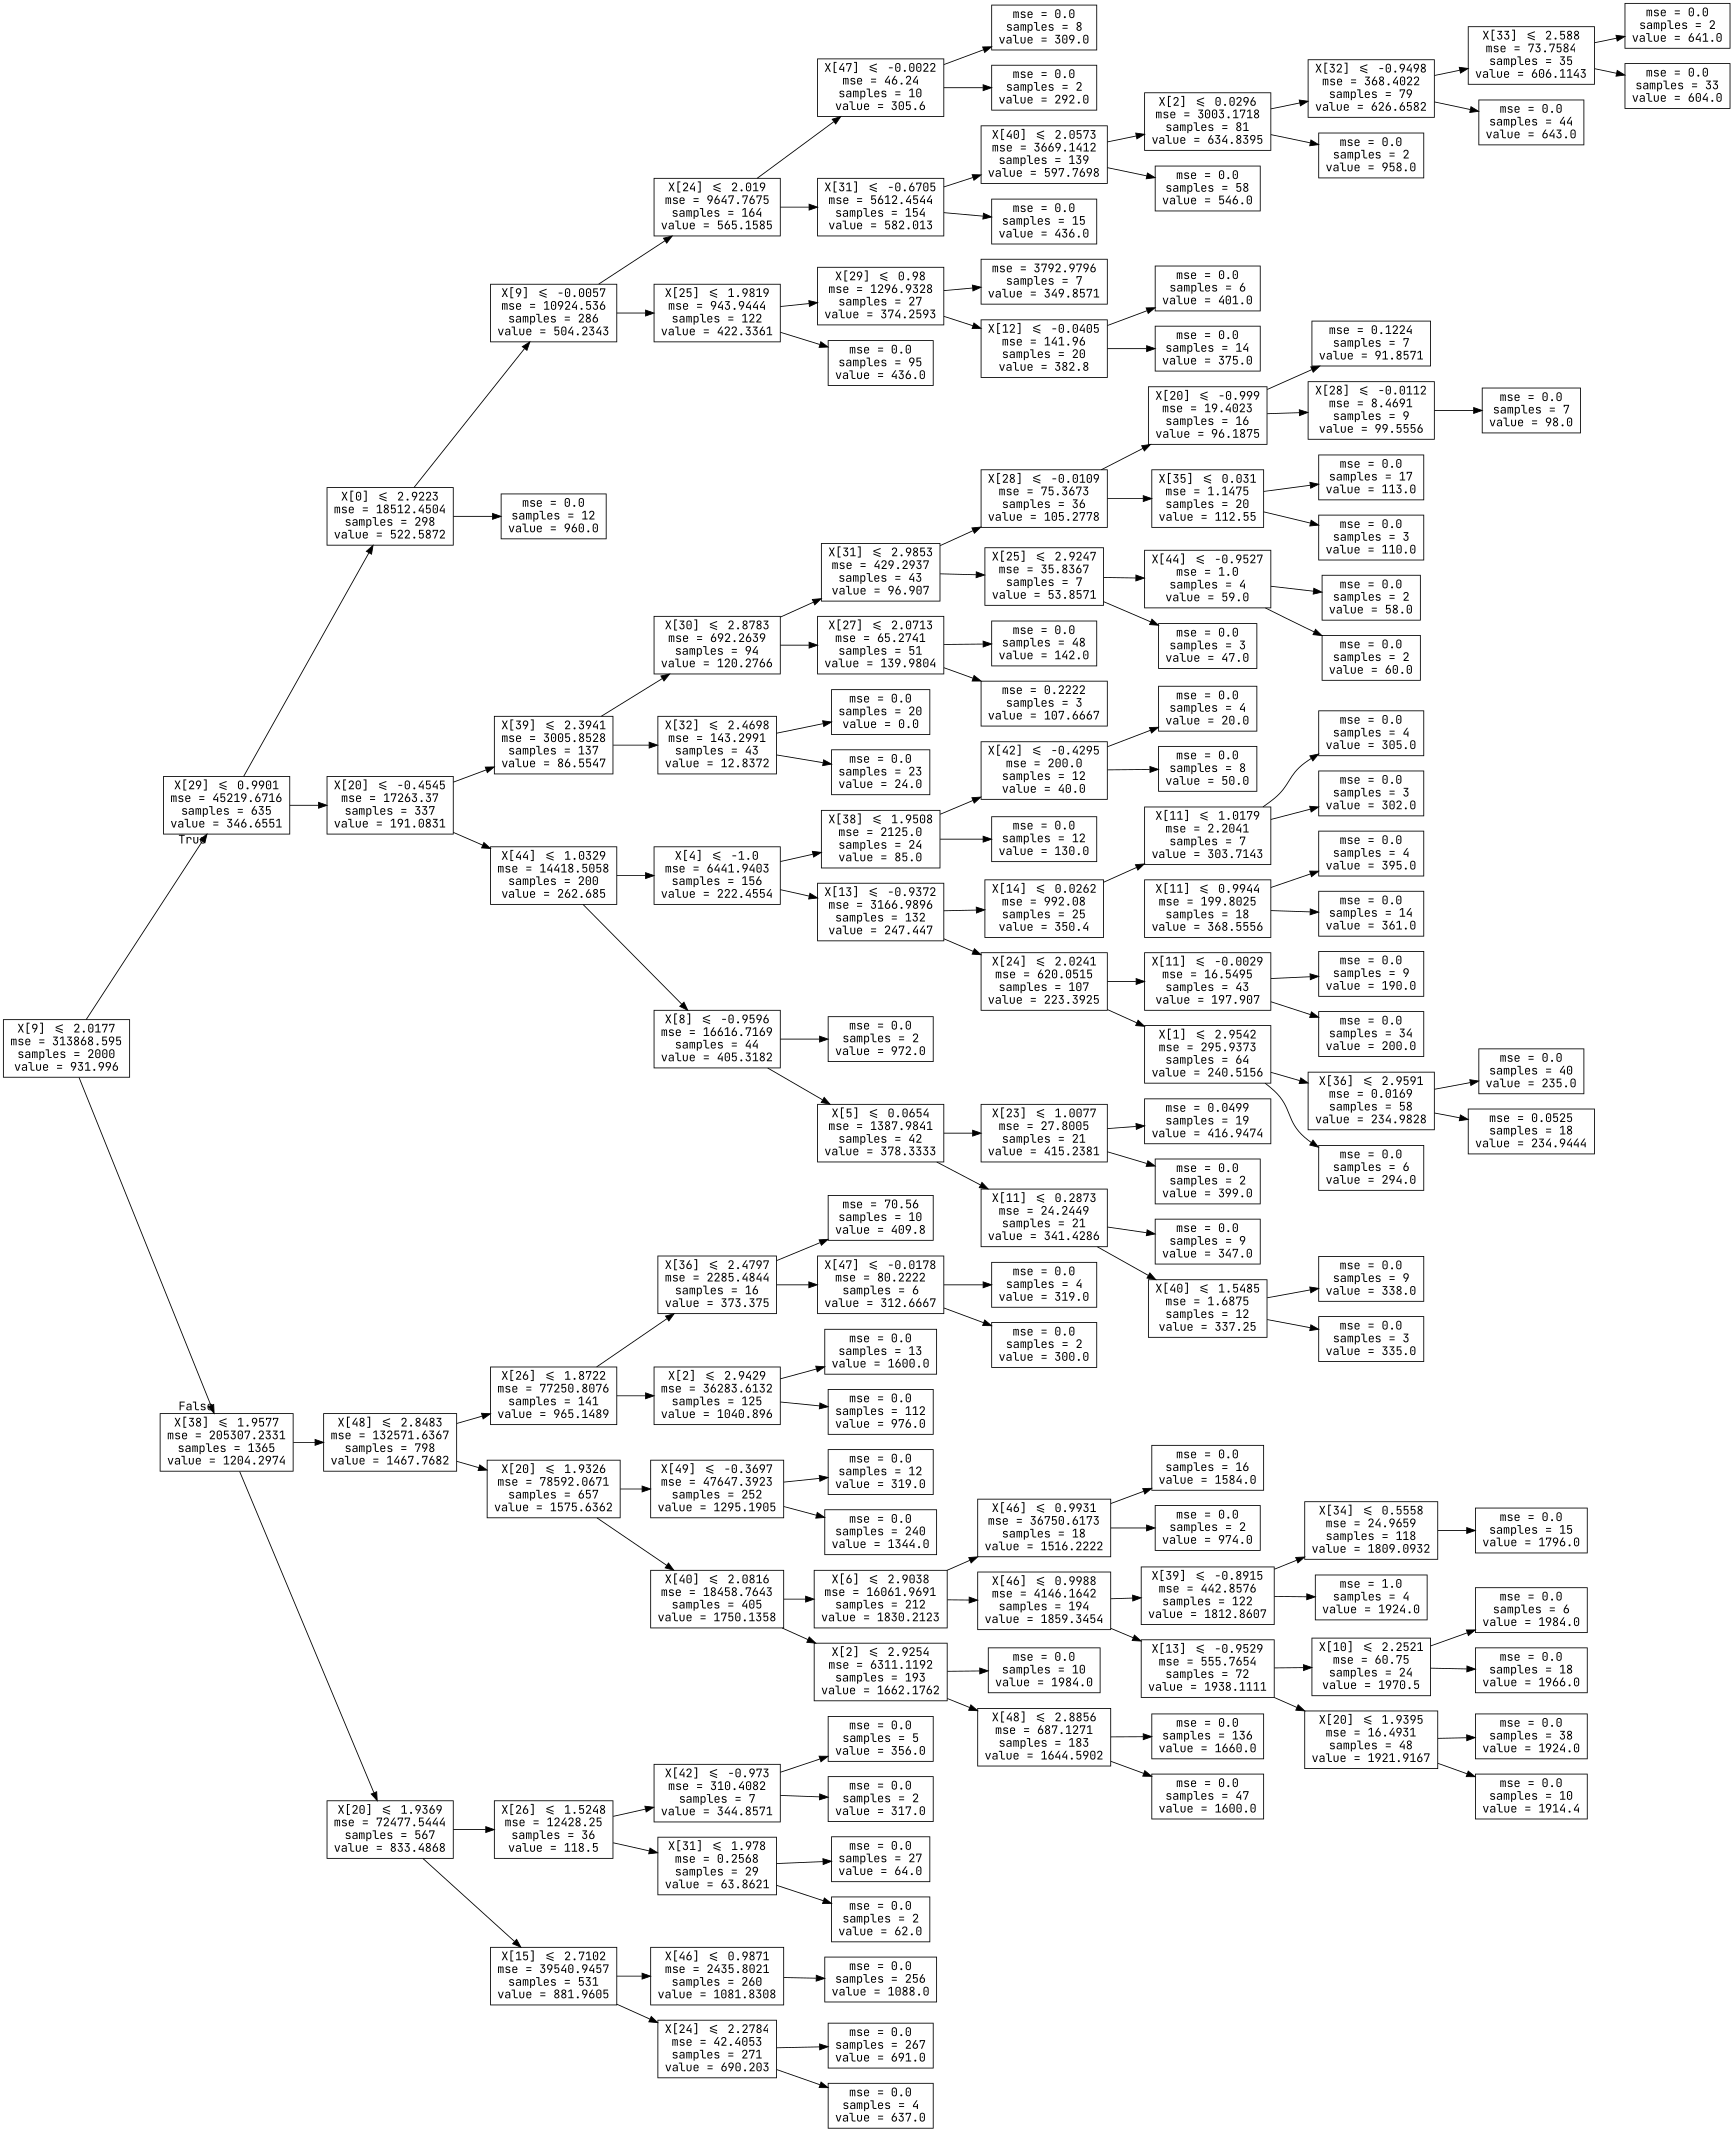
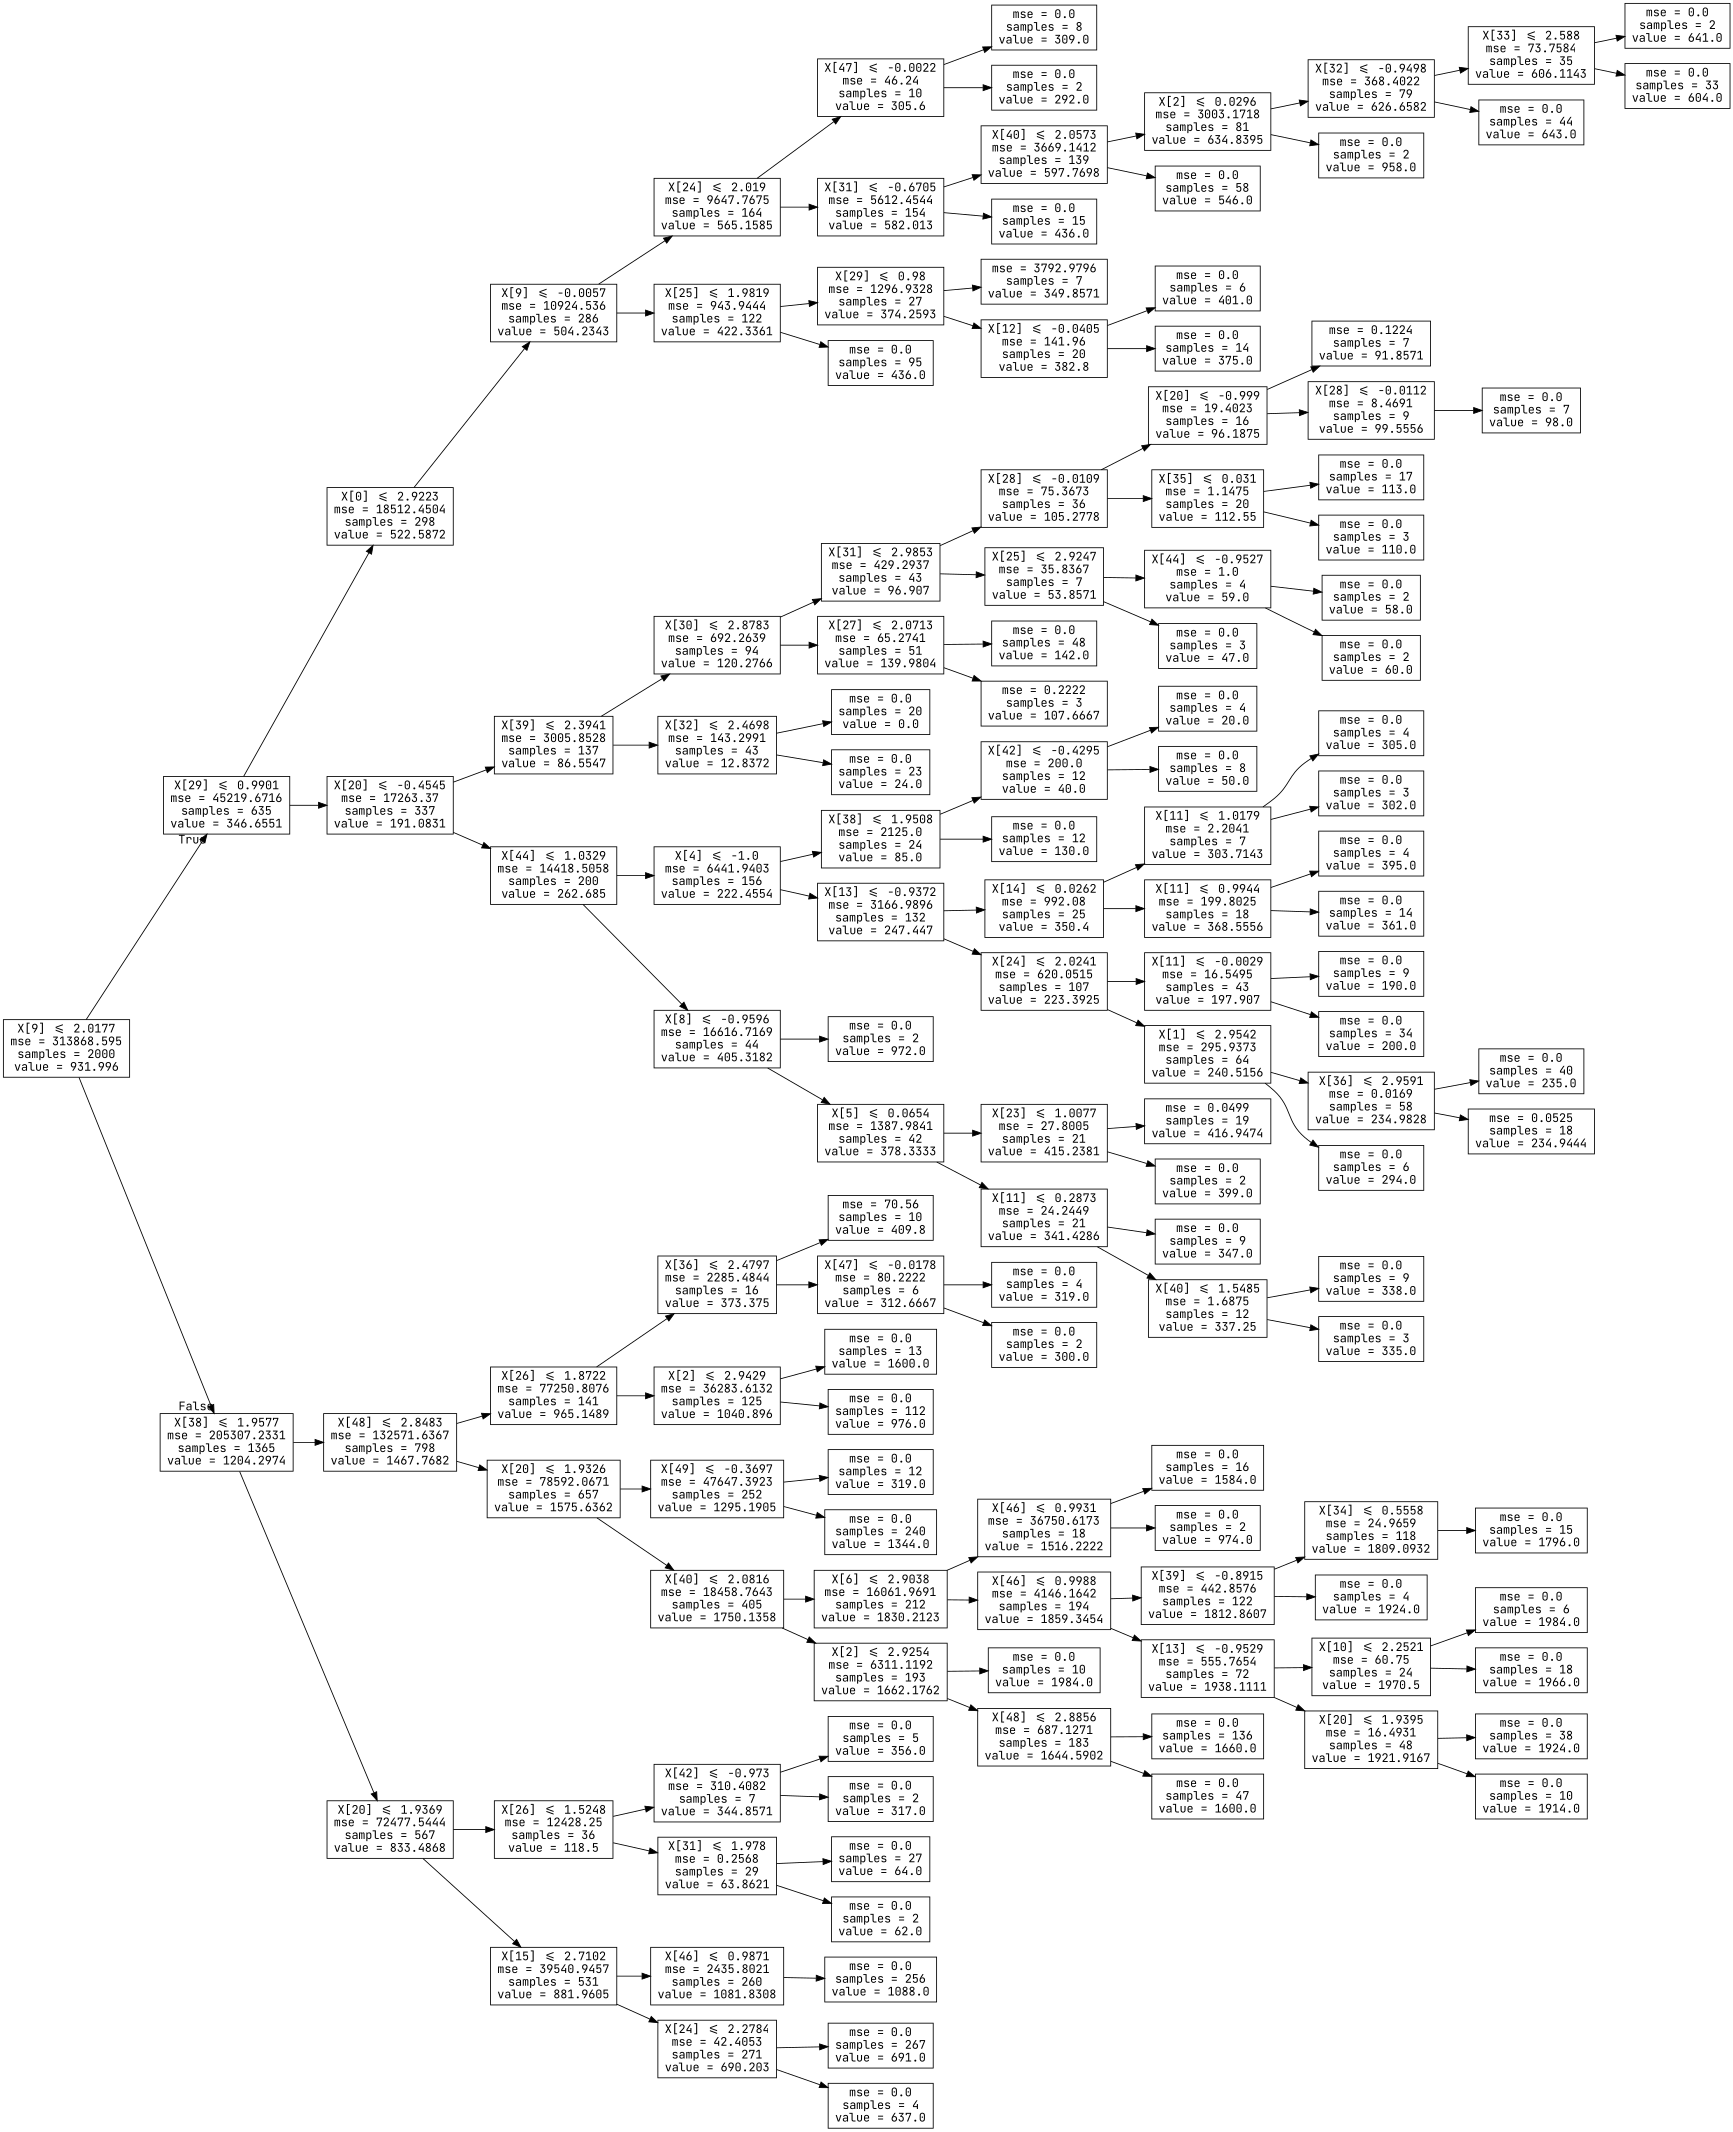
node "mse = 0.0 samples = 12 value = 960.0": removed
edge "X[14] <= 0.0262 mse = 992.08 samples = 25 value = 350.4" -> "X[11] <= 0.9944 mse = 199.8025 samples = 18 value = 368.5556": added
node "mse = 1.0 samples = 4 value = 1924.0": label "mse = 1.0 samples = 4 value = 1924.0" -> "mse = 0.0 samples = 4 value = 1924.0"
node "mse = 0.0 samples = 10 value = 1914.4": label "mse = 0.0 samples = 10 value = 1914.4" -> "mse = 0.0 samples = 10 value = 1914.0"
